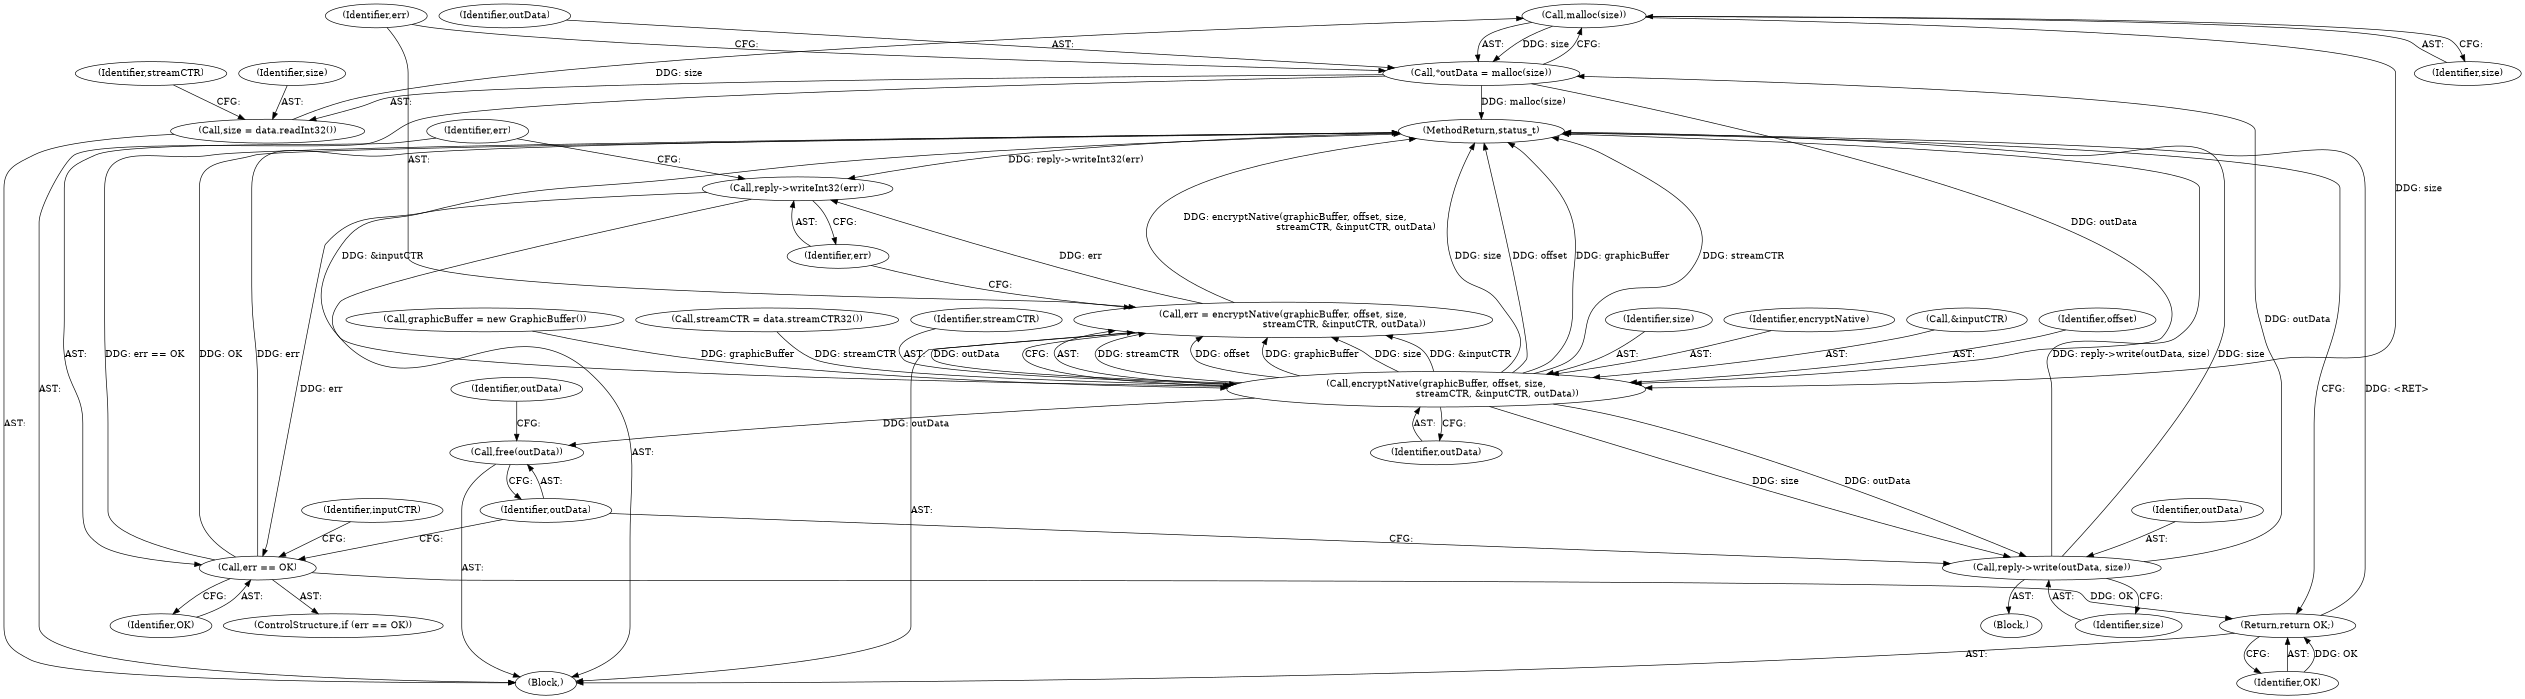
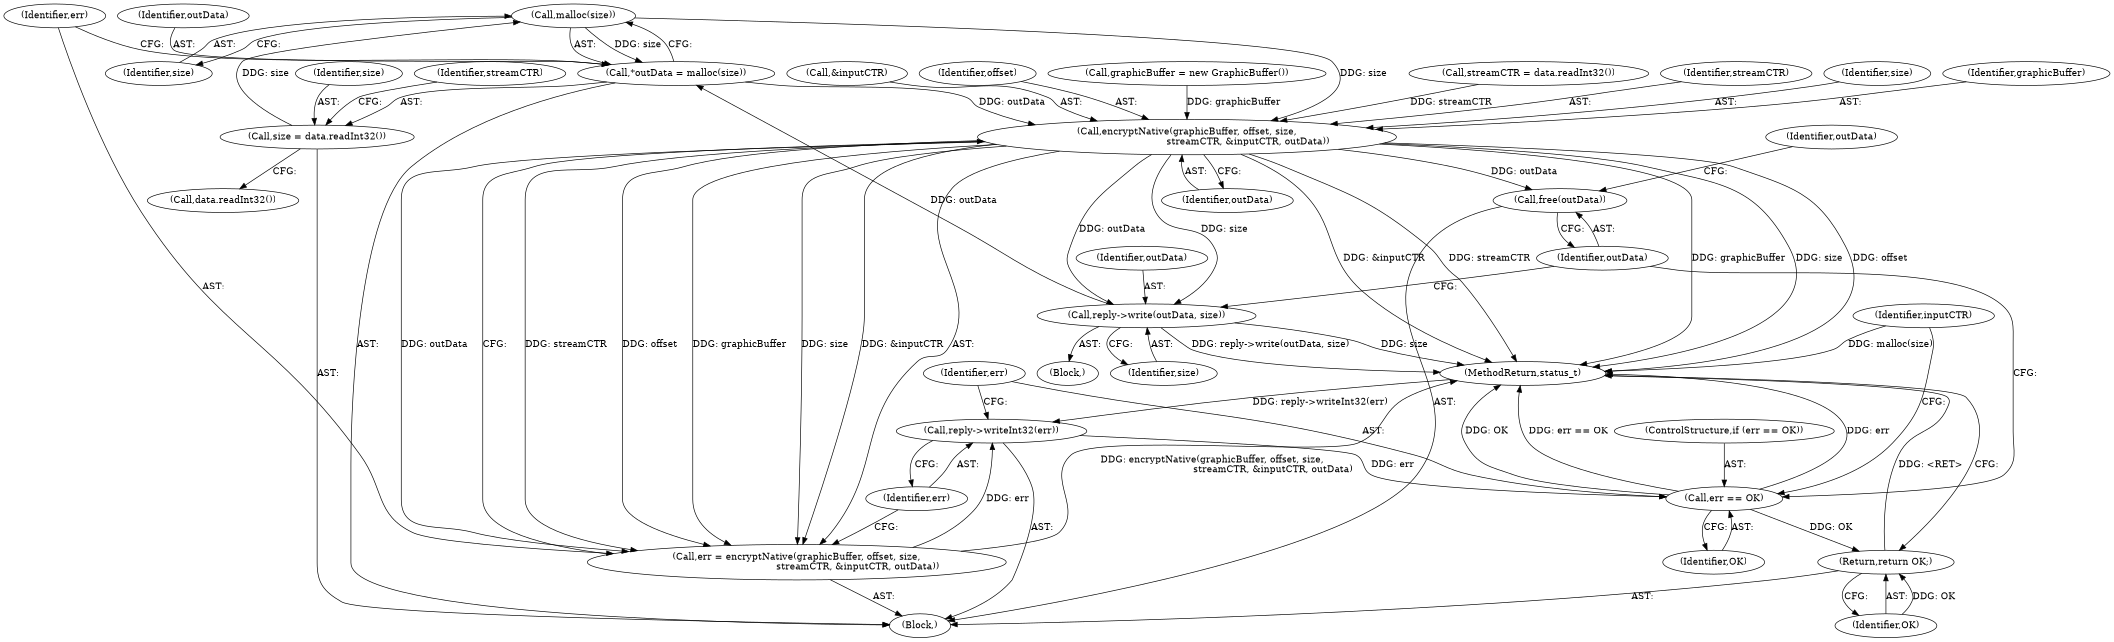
edge "(Call,*outData = malloc(size))" -> "(MethodReturn,status_t)": now "(Identifier,inputCTR)" -> "(MethodReturn,status_t)"
node "(Call,data.readInt32())": added
node "(Call,streamCTR = data.streamCTR32())": label "(Call,streamCTR = data.streamCTR32())" -> "(Call,streamCTR = data.readInt32())"
node "(Identifier,encryptNative)": label "(Identifier,encryptNative)" -> "(Identifier,graphicBuffer)"
edge "(Call,err == OK)" -> "(ControlStructure,if (err == OK))": reversed
